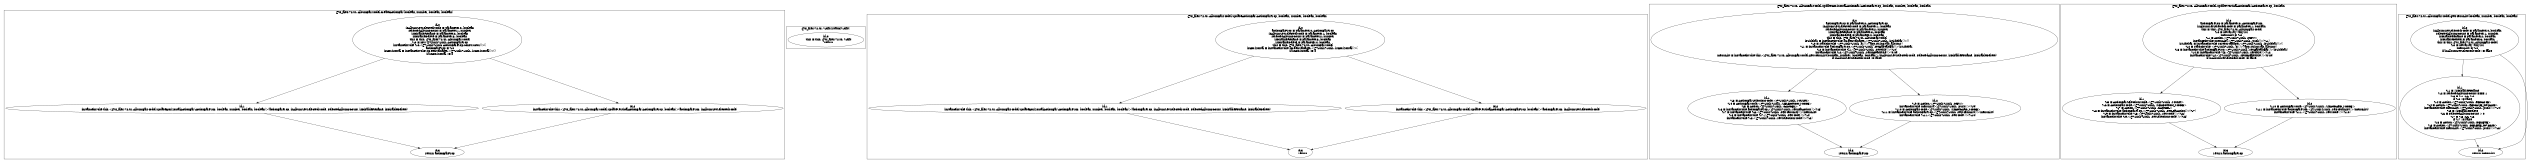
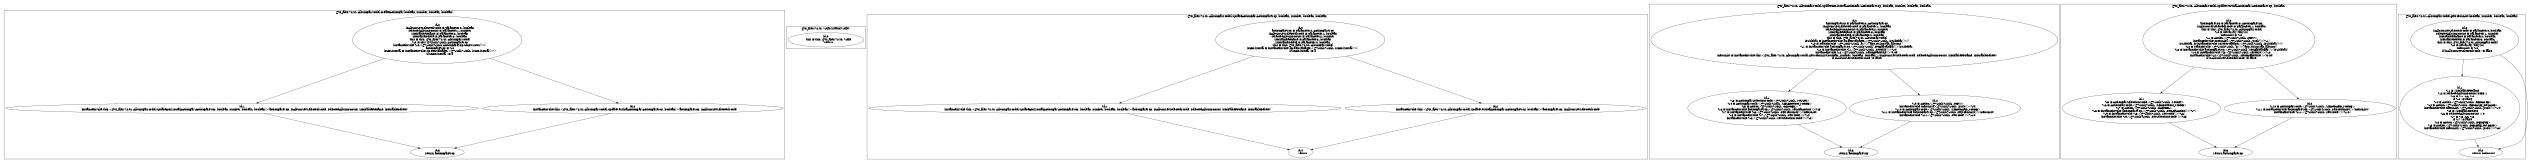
node "id:3 return": label "id:3 return" -> "id:4 return"
